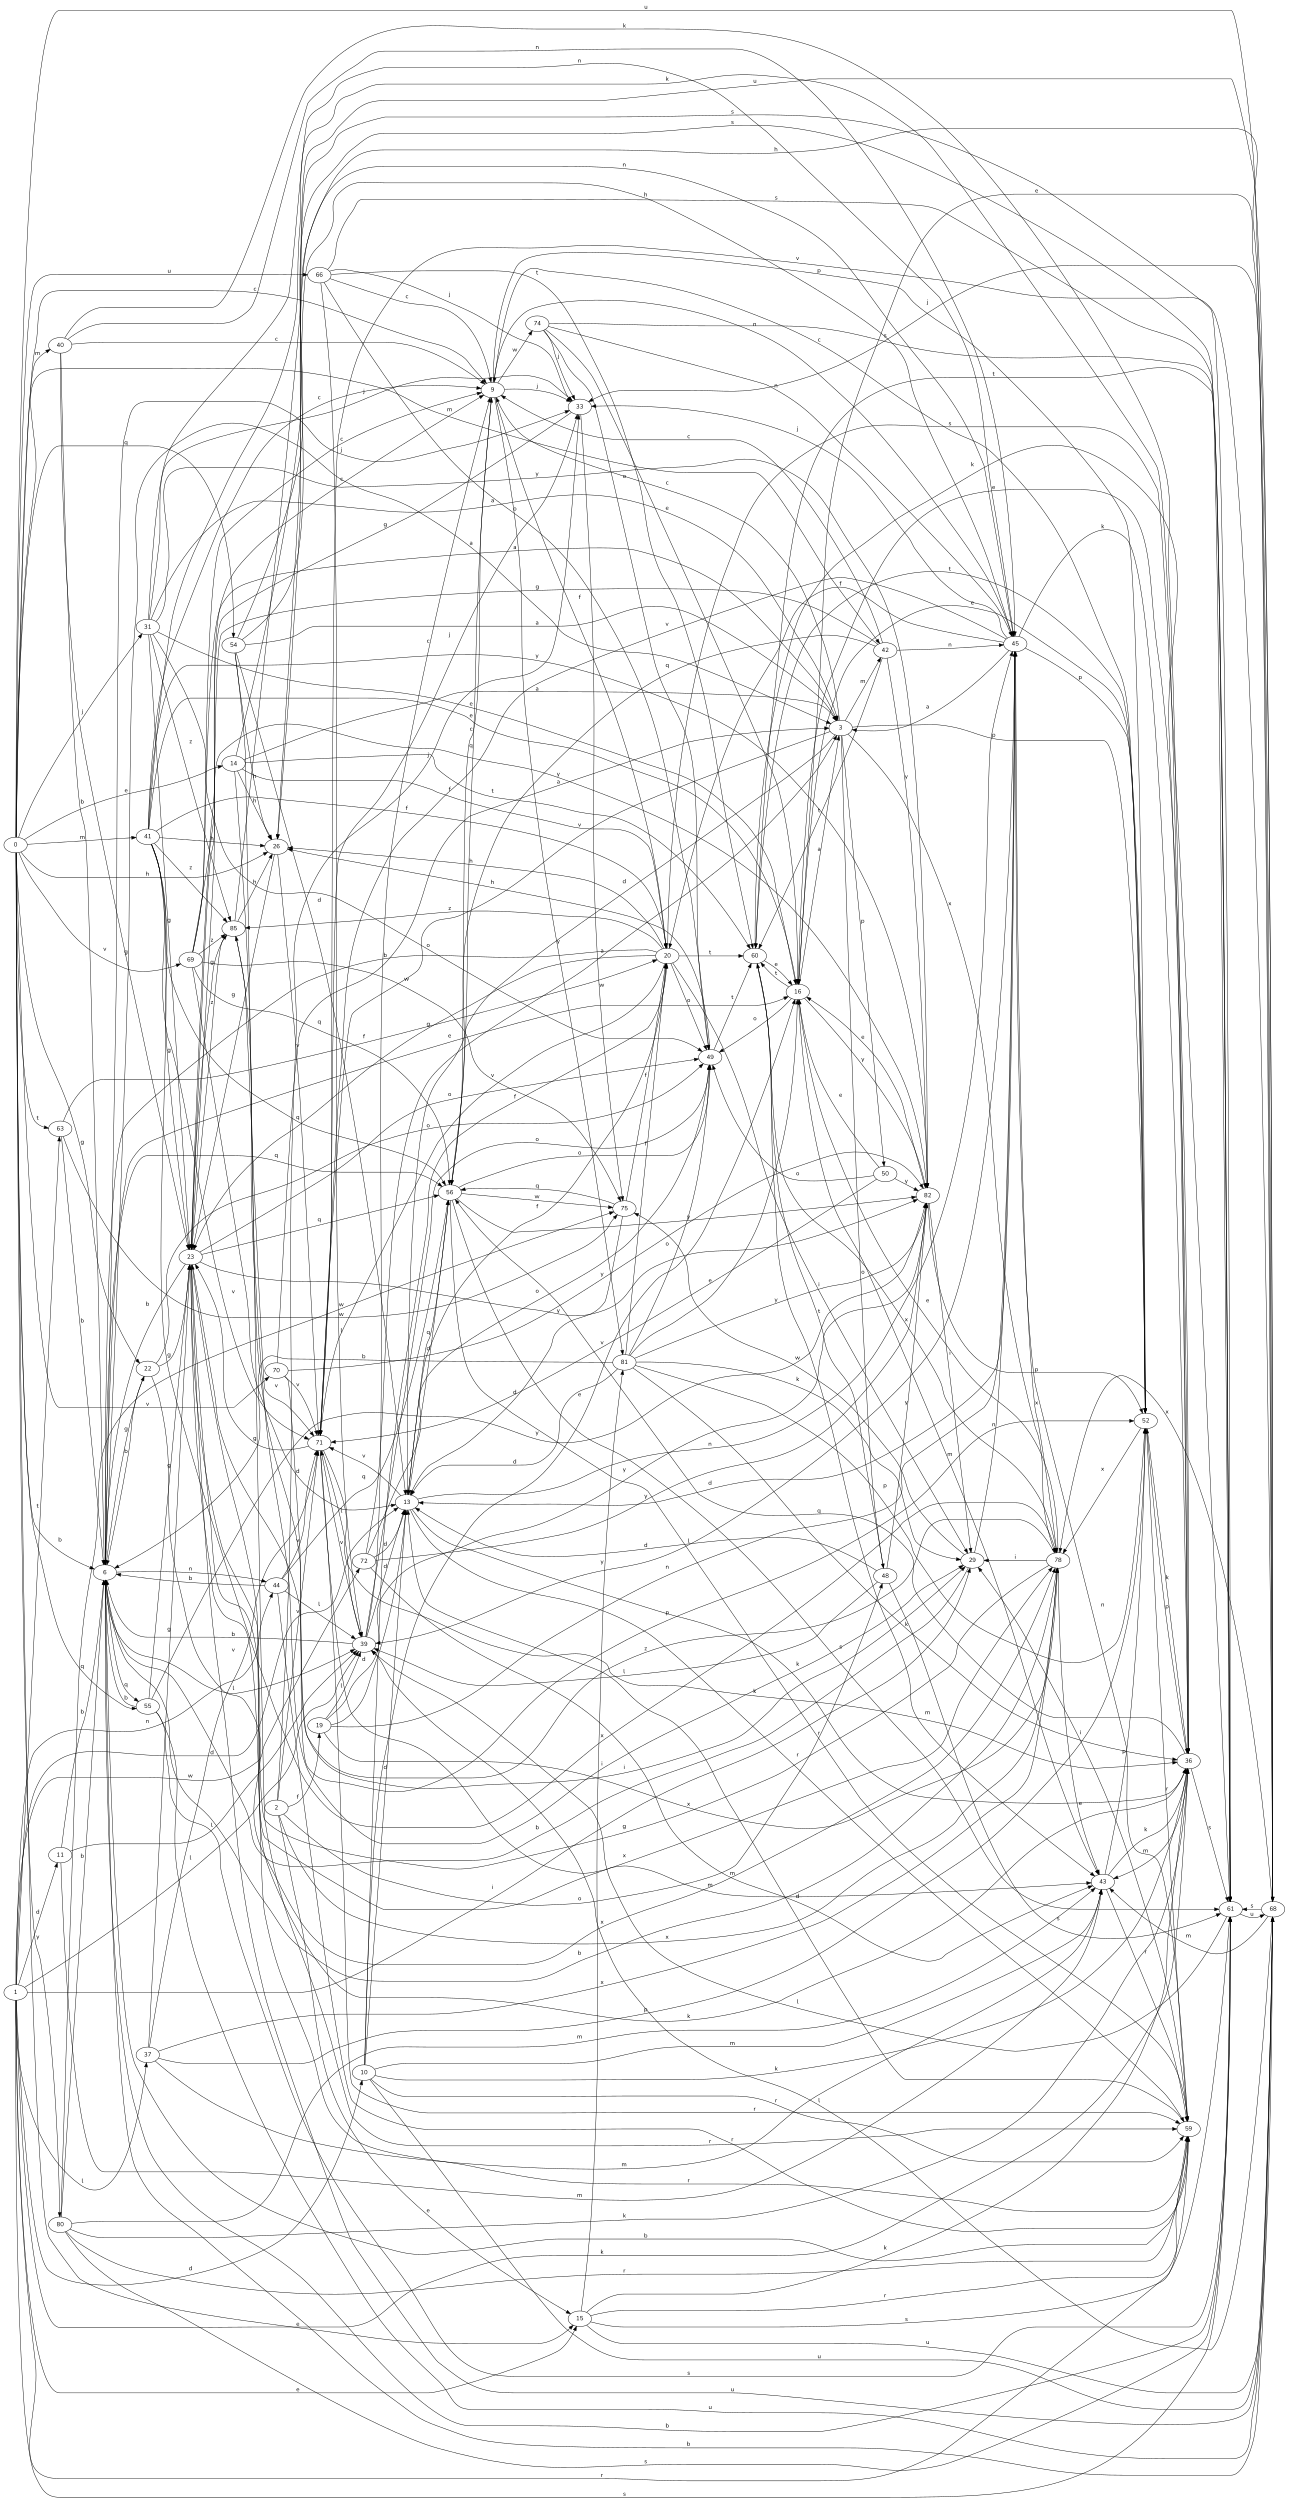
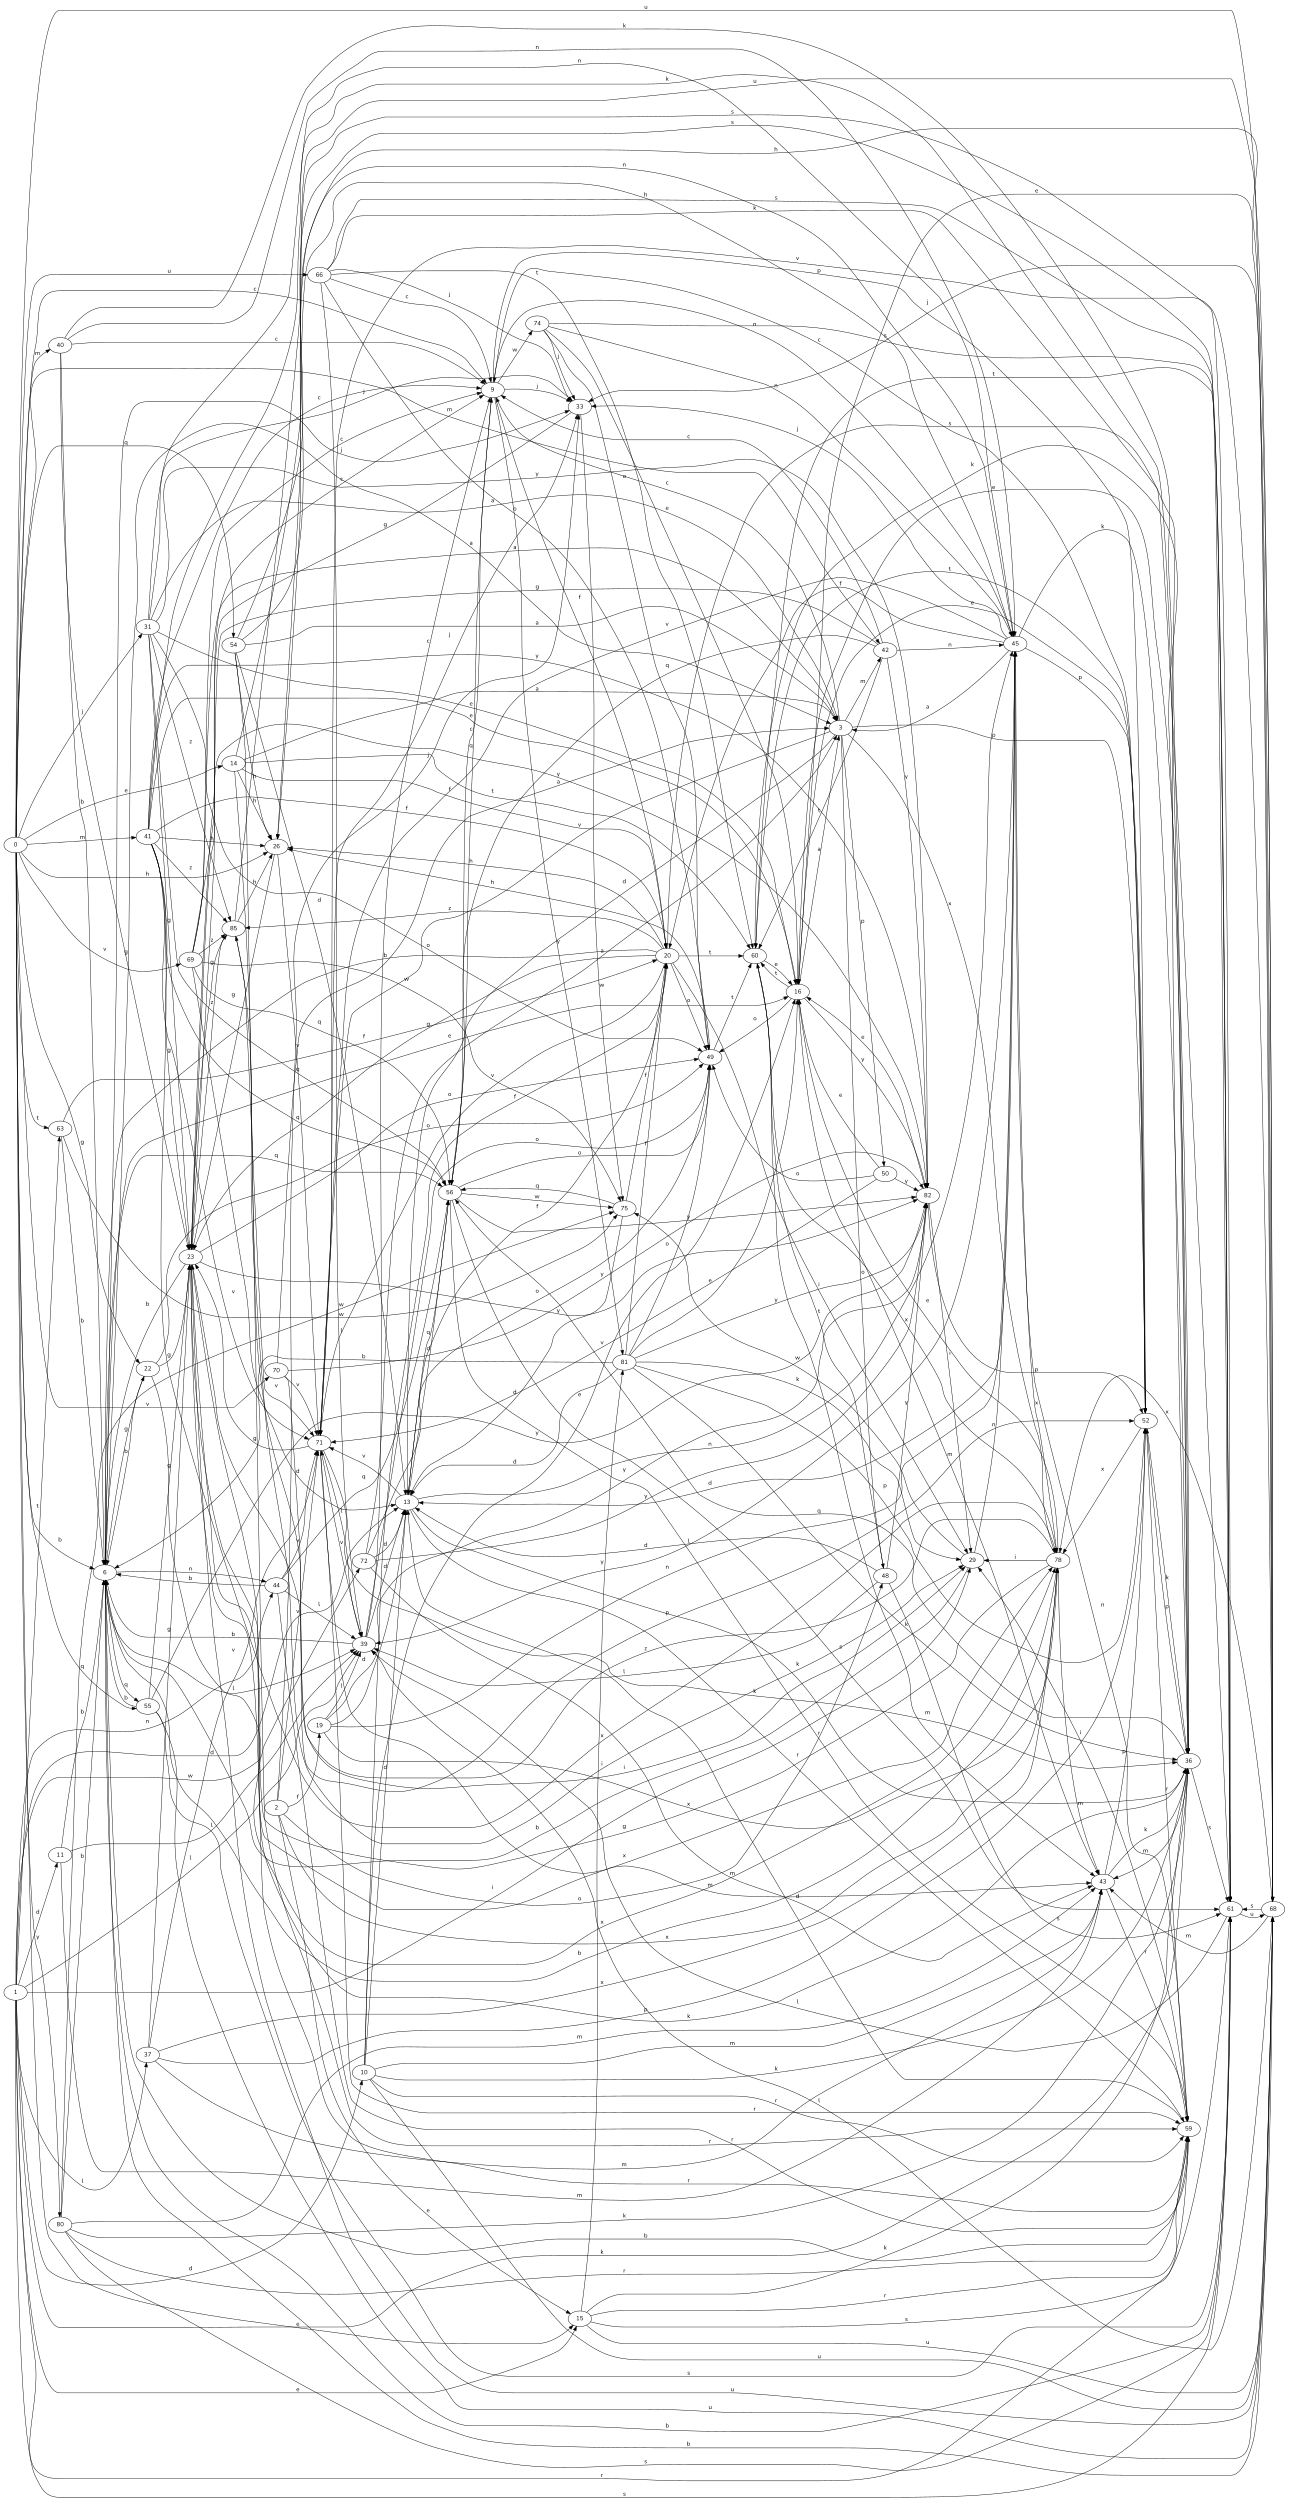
edge "66" -> "36": added, label "k"
edge "23" -> "56": now "31" -> "56"
edge "78" -> "43": label "e" -> "m"
